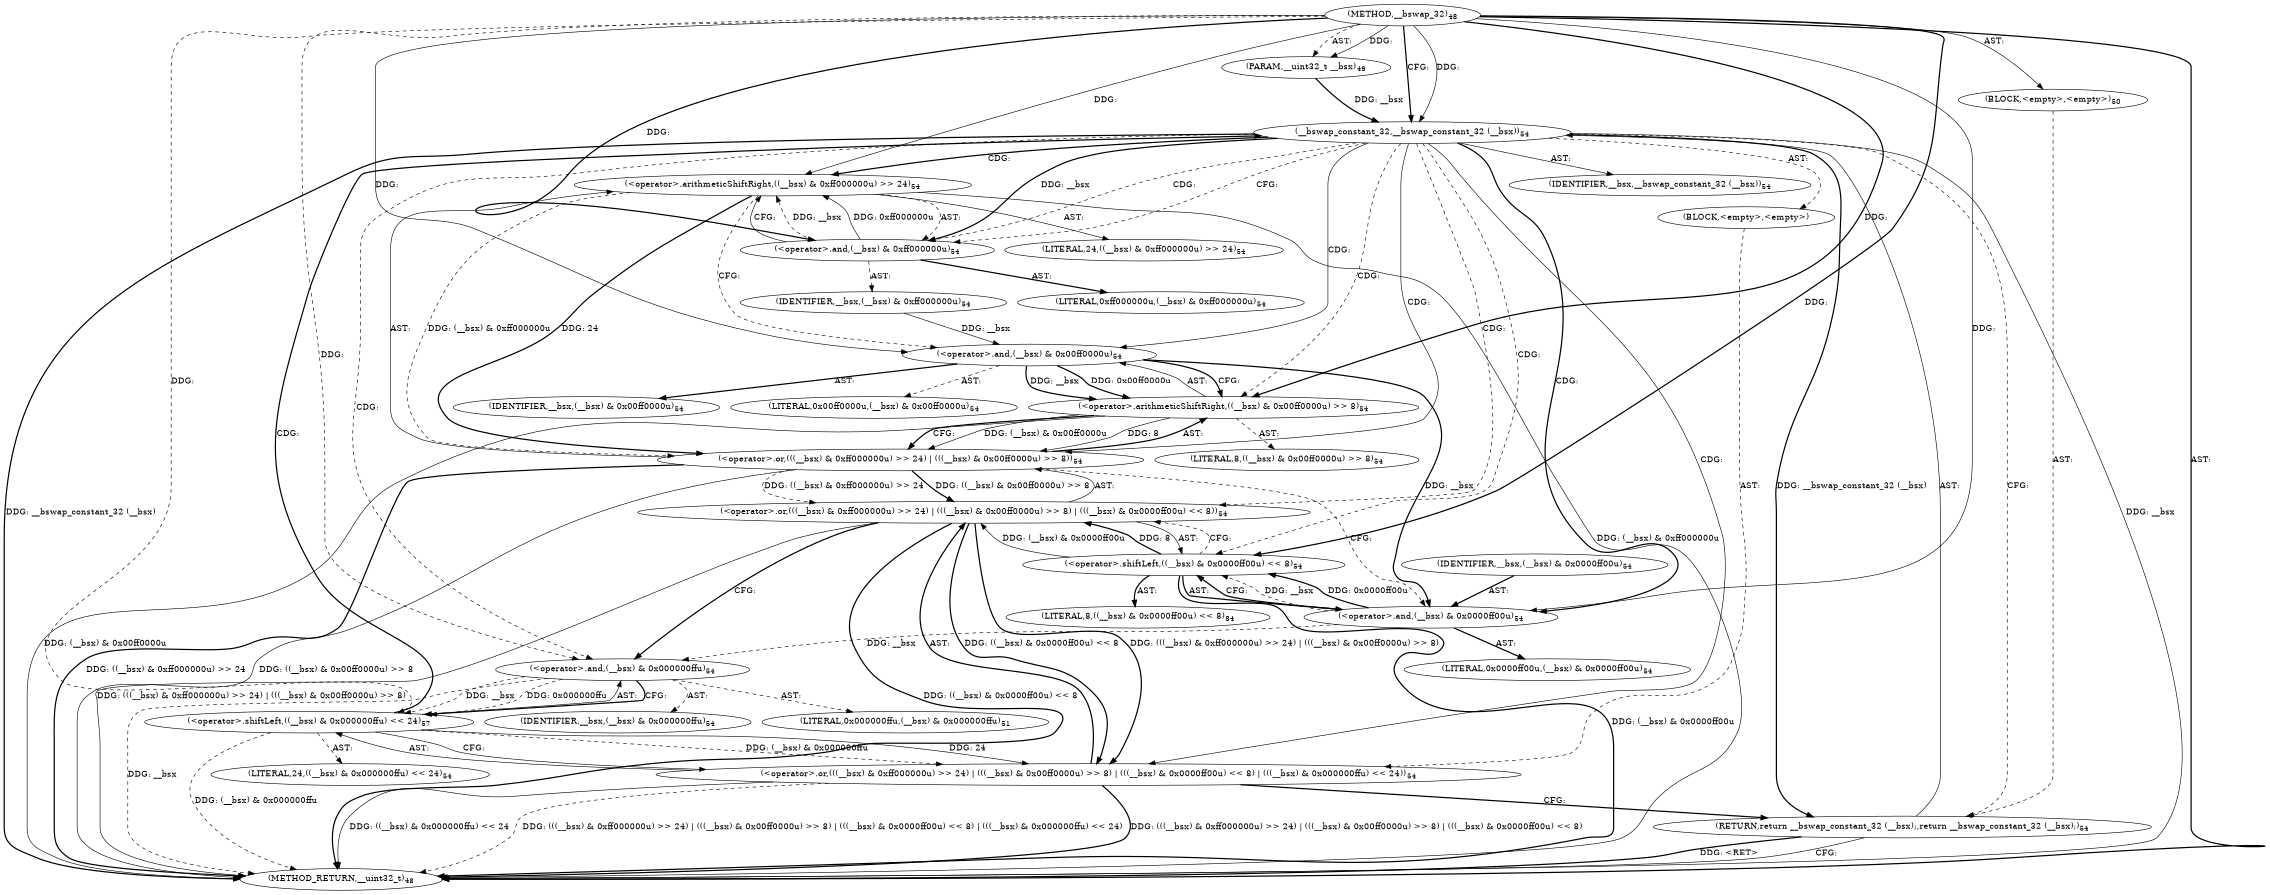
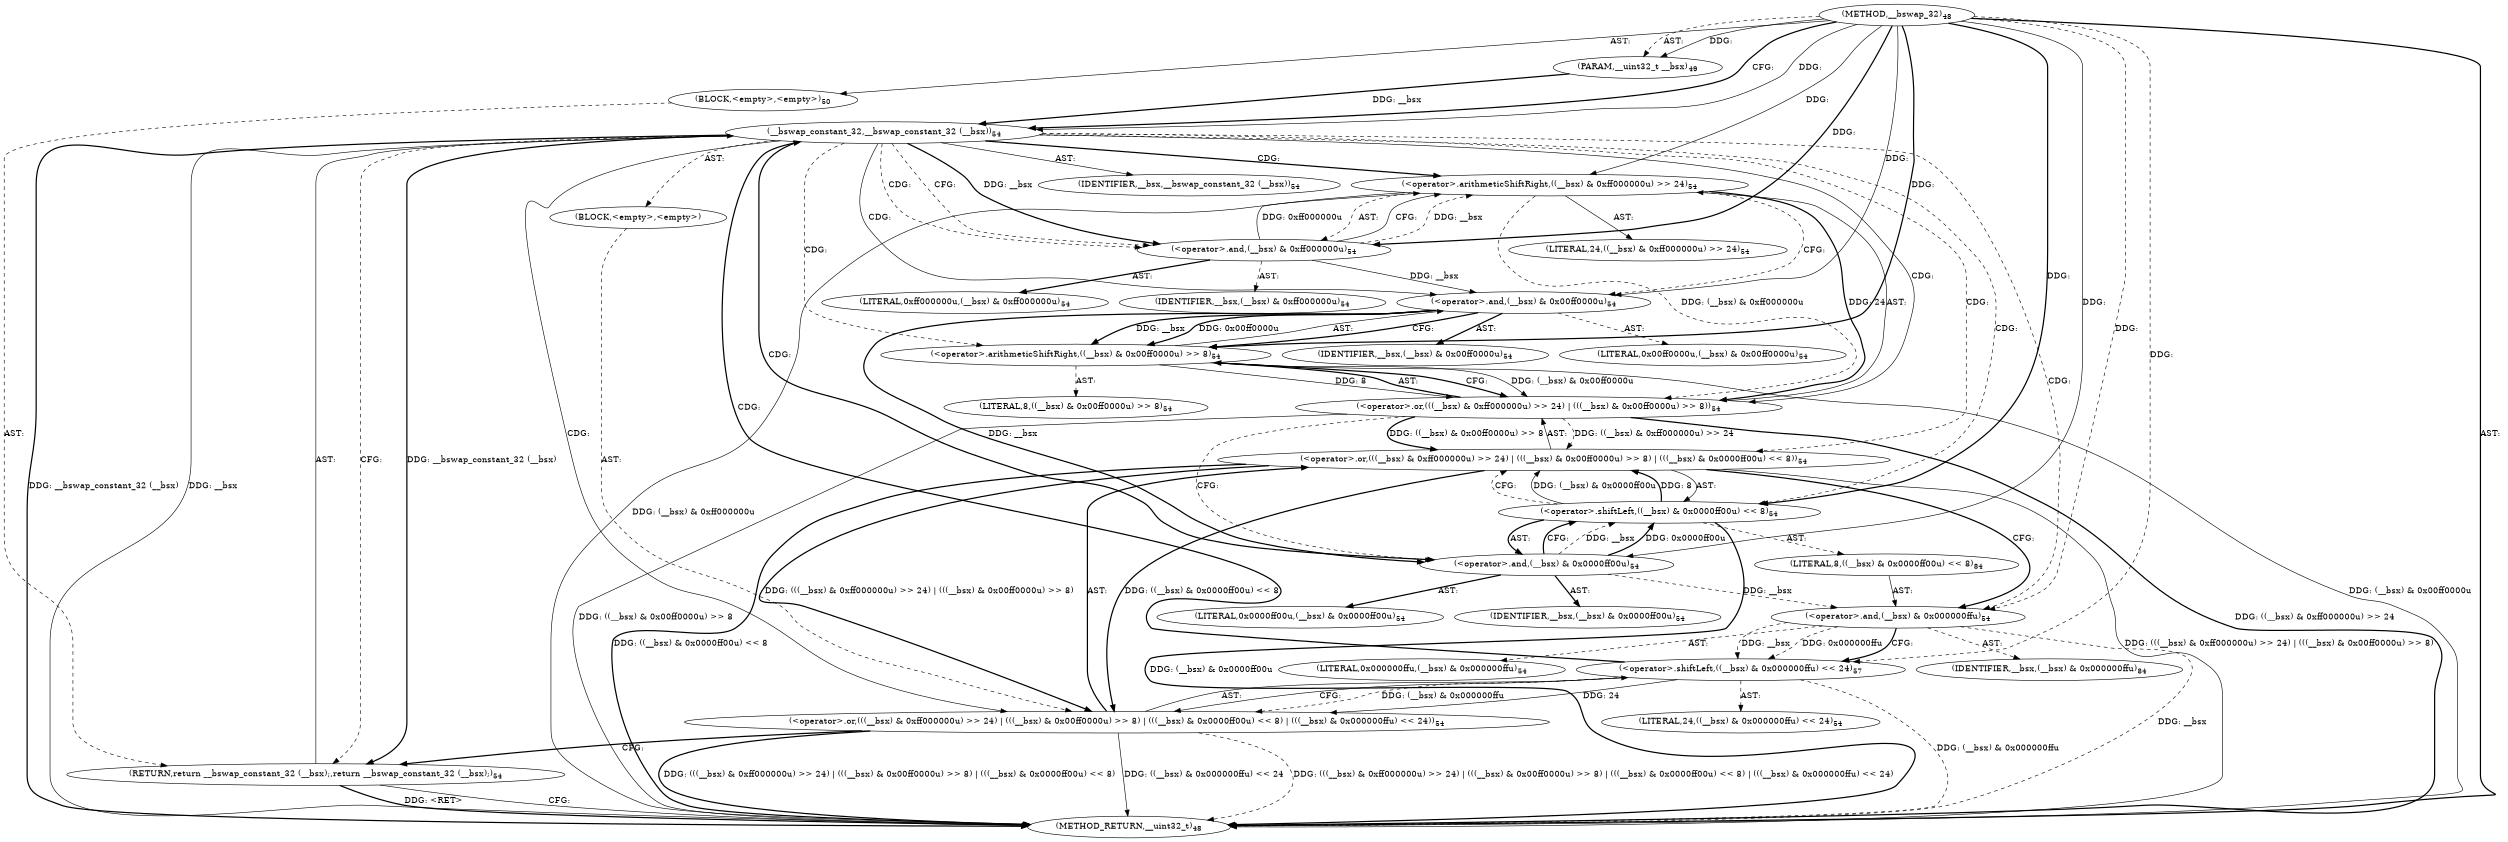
edge "(IDENTIFIER,__bsx,(__bsx) & 0xff000000u)" -> "(<operator>.and,(__bsx) & 0x00ff0000u)": now "(<operator>.and,(__bsx) & 0xff000000u)" -> "(<operator>.and,(__bsx) & 0x00ff0000u)"
edge "(<operator>.shiftLeft,((__bsx) & 0x0000ff00u) << 8)" -> "(LITERAL,8,((__bsx) & 0x0000ff00u) << 8)": style bold -> dashed
edge "(IDENTIFIER,__bsx,(__bsx) & 0x0000ff00u)" -> "(<operator>.and,(__bsx) & 0x0000ff00u)": reversed
edge "(<operator>.shiftLeft,((__bsx) & 0x000000ffu) << 24)" -> "(<operator>.and,(__bsx) & 0x000000ffu)": now "(LITERAL,8,((__bsx) & 0x0000ff00u) << 8)" -> "(<operator>.and,(__bsx) & 0x000000ffu)"
node "(IDENTIFIER,__bsx,(__bsx) & 0x000000ffu)": text "54" -> "84"
node "(LITERAL,0x000000ffu,(__bsx) & 0x000000ffu)": text "51" -> "54"
